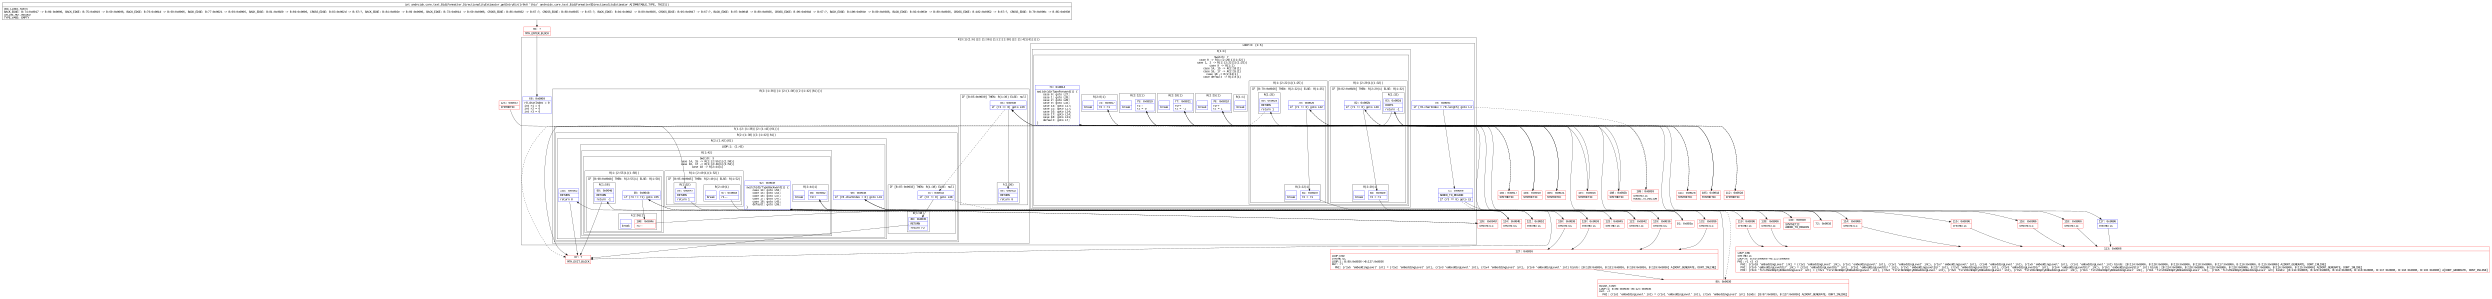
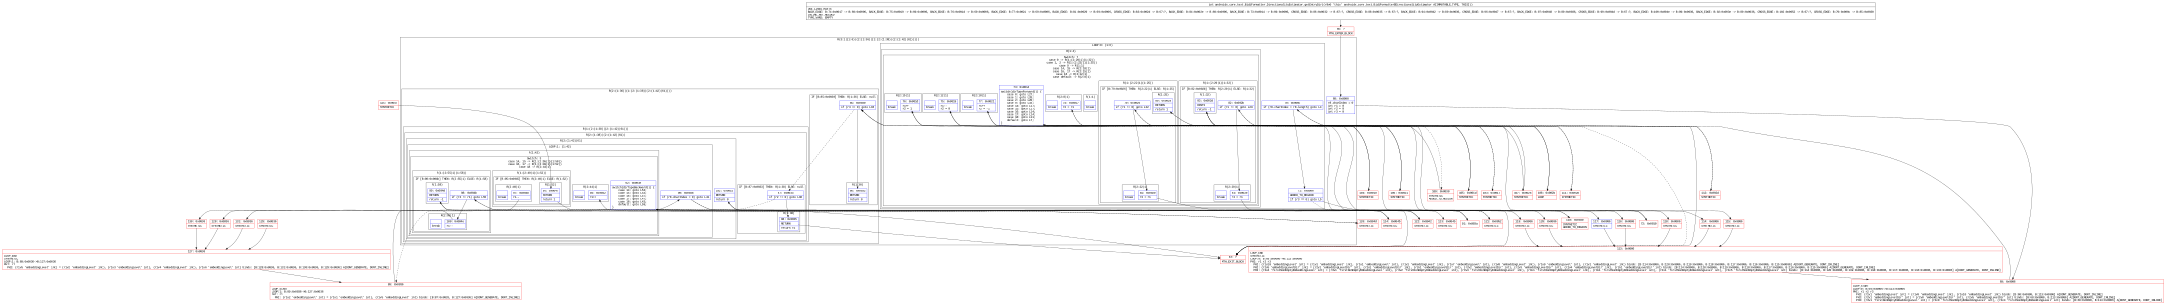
node "108: 0x002b": text "SYNTHETIC" -> "LOOP"
edge "94: 0x0042" -> "129: 0x0036": removed
node "100: 0x004e": color red -> blue
node "89: 0x0036": text "BLOCK_START" -> "LOOP_START"
node "69: 0x0006": added
